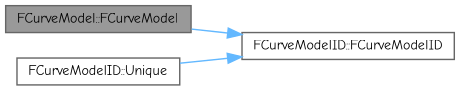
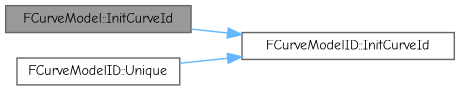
node "FCurveModel::FCurveModel": label "FCurveModel::FCurveModel" -> "FCurveModel::InitCurveId"
node "FCurveModelID::FCurveModelID": label "FCurveModelID::FCurveModelID" -> "FCurveModelID::InitCurveId"
